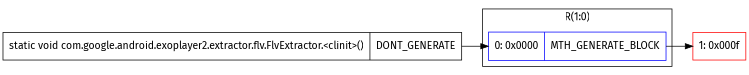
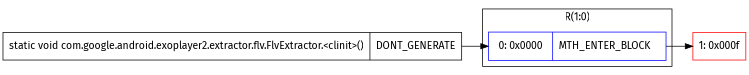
node "0: 0x0000": text "MTH_GENERATE_BLOCK" -> "MTH_ENTER_BLOCK"
